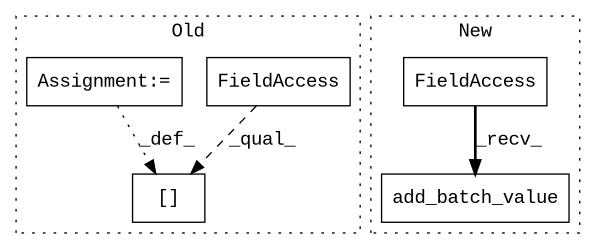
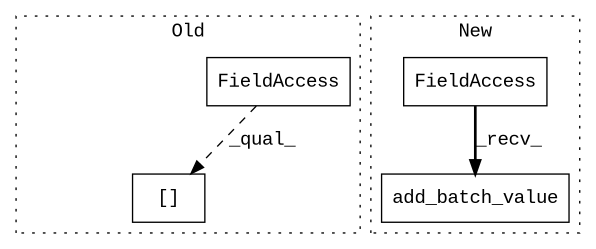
node "Assignment:=": removed
